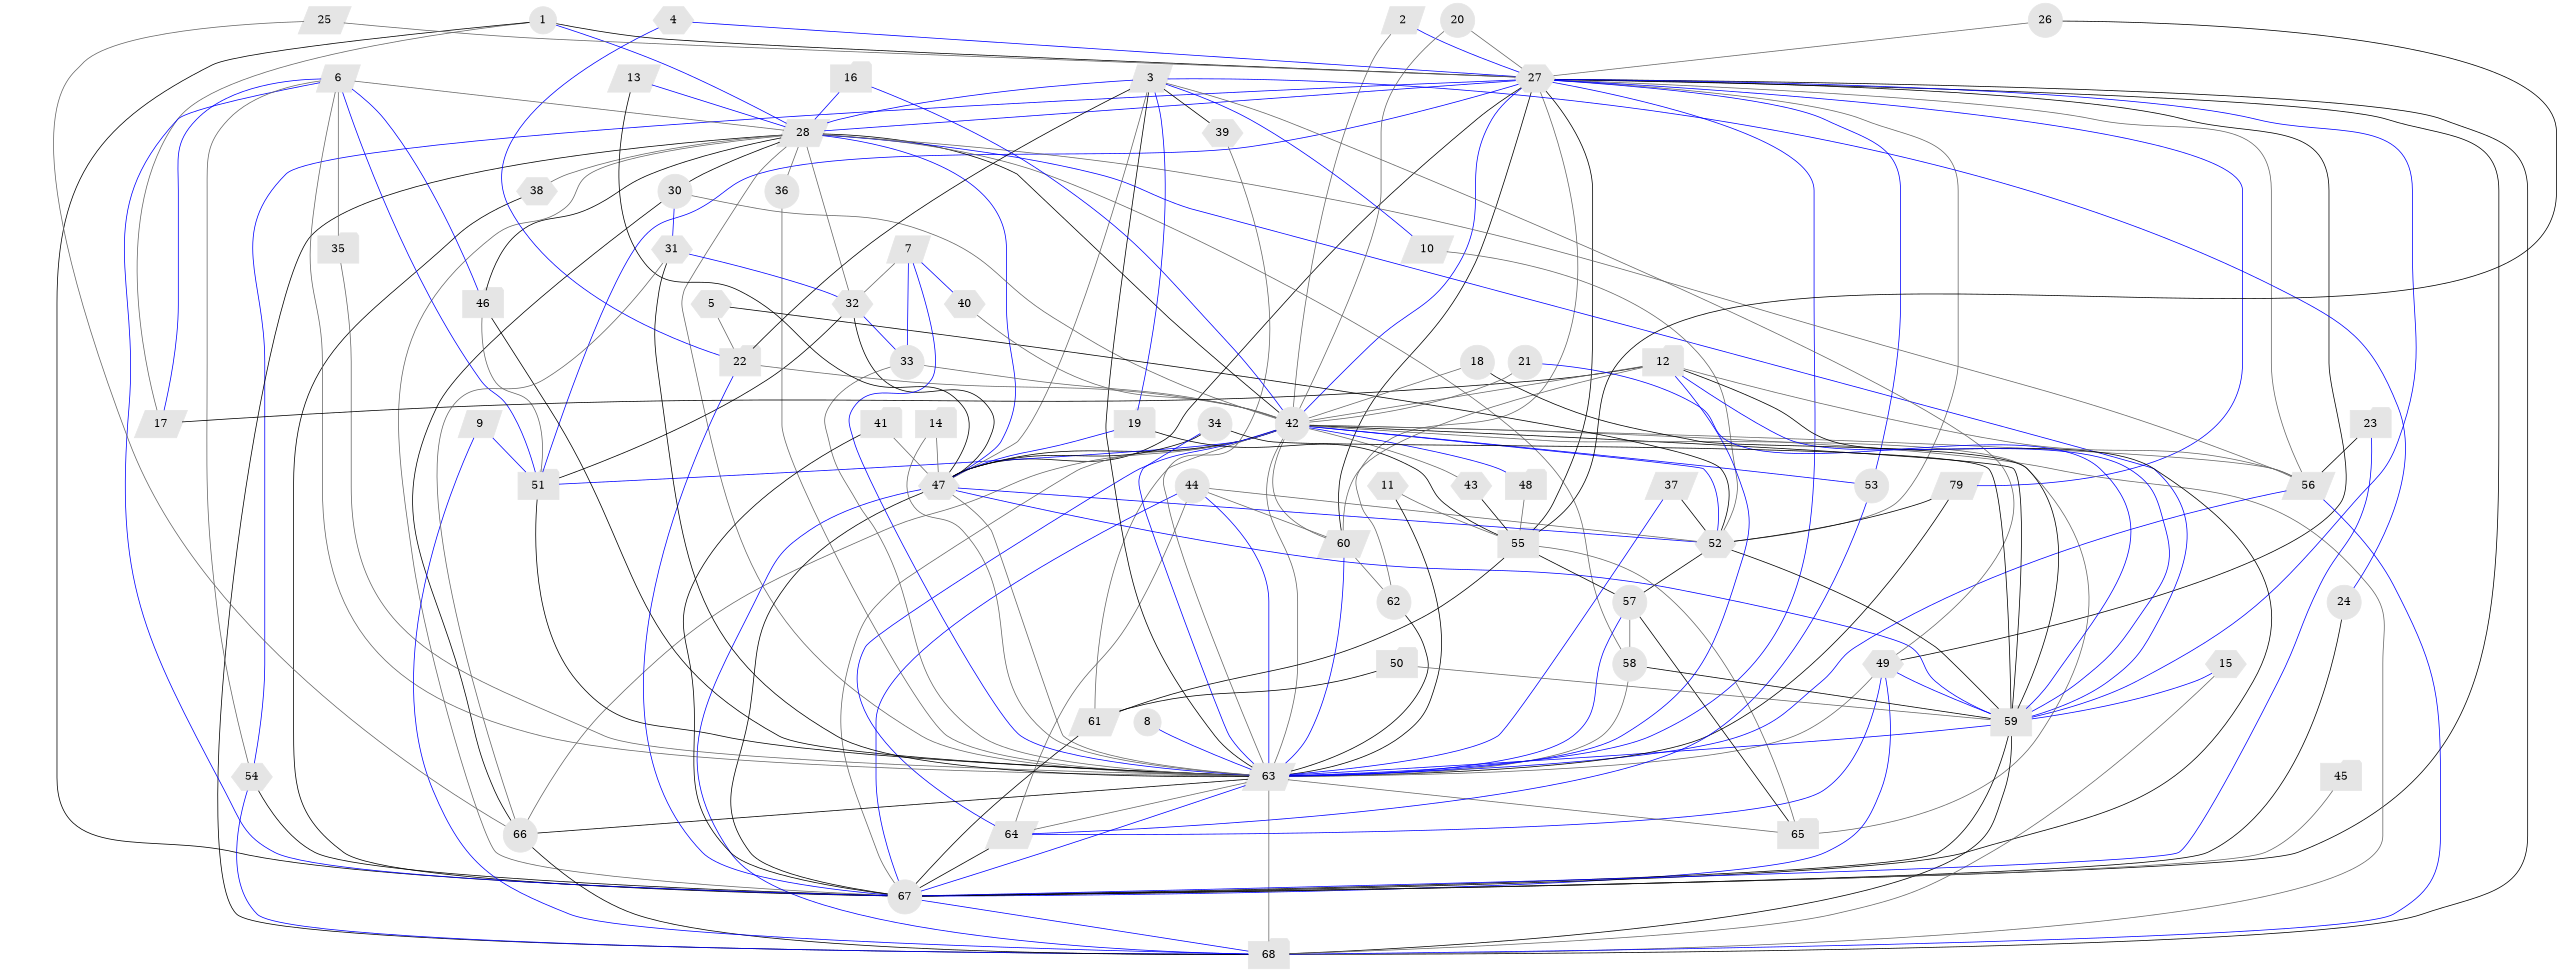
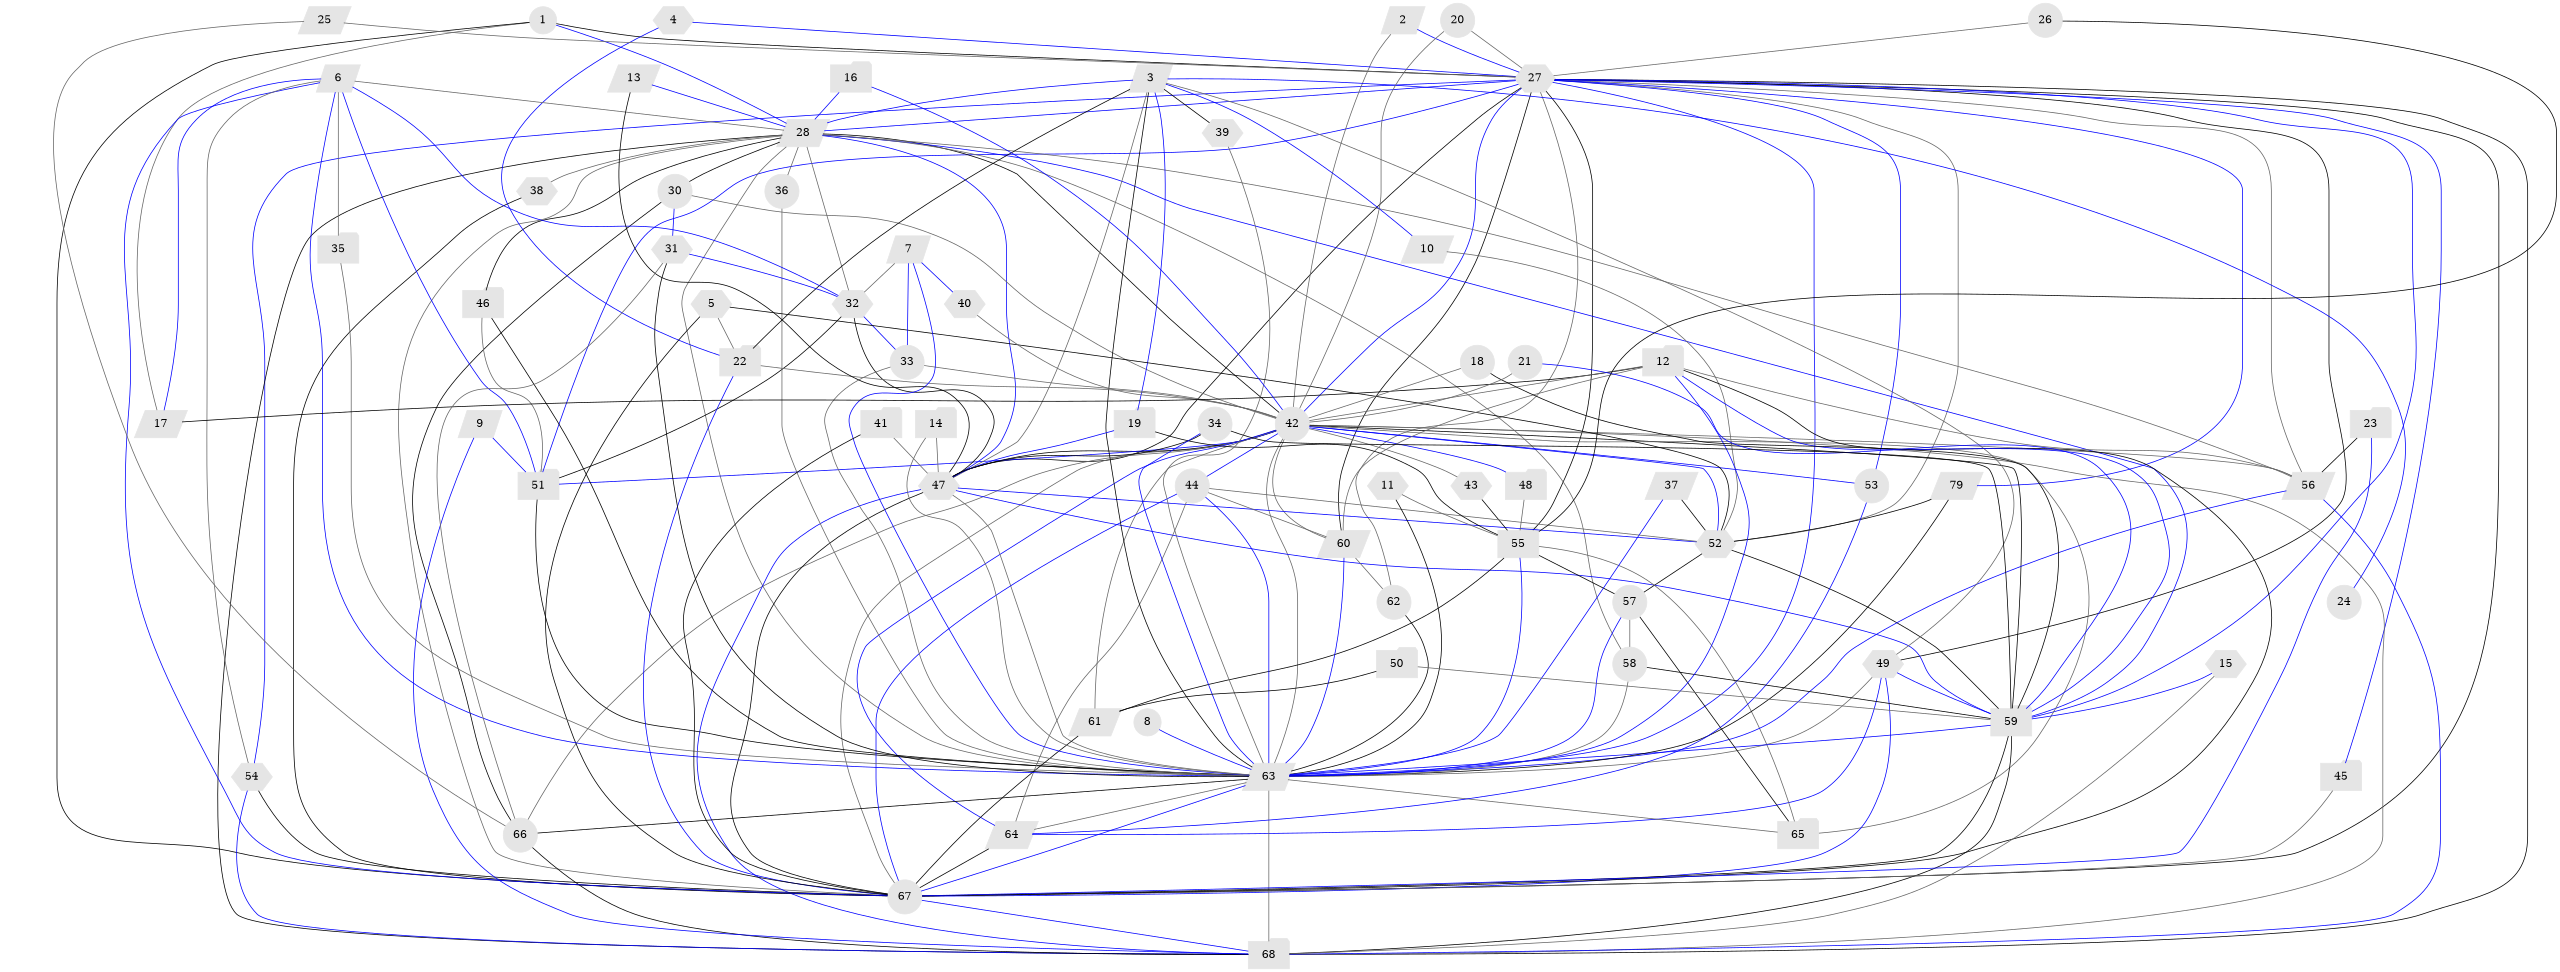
edge "27" -- "45": added
edge "6" -- "46": now "6" -- "32"
edge "42" -- "44": added
edge "6" -- "63": color gray40 -> blue
edge "55" -- "63": added
edge "24" -- "67": now "5" -- "67"
